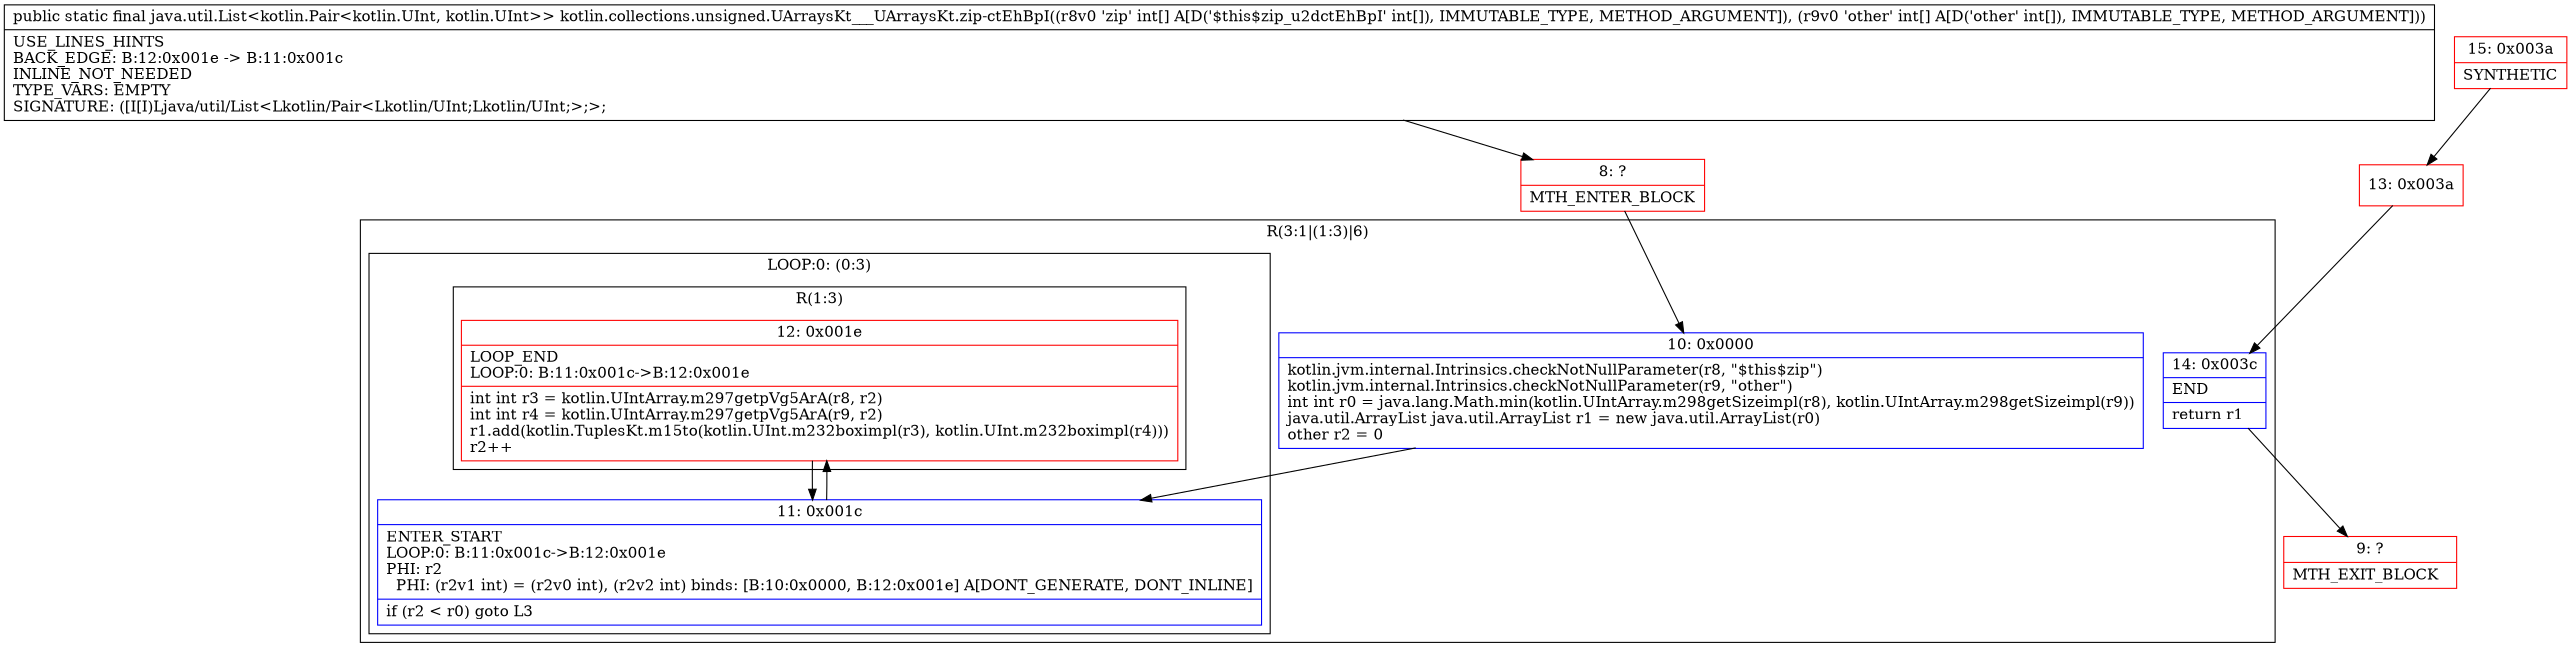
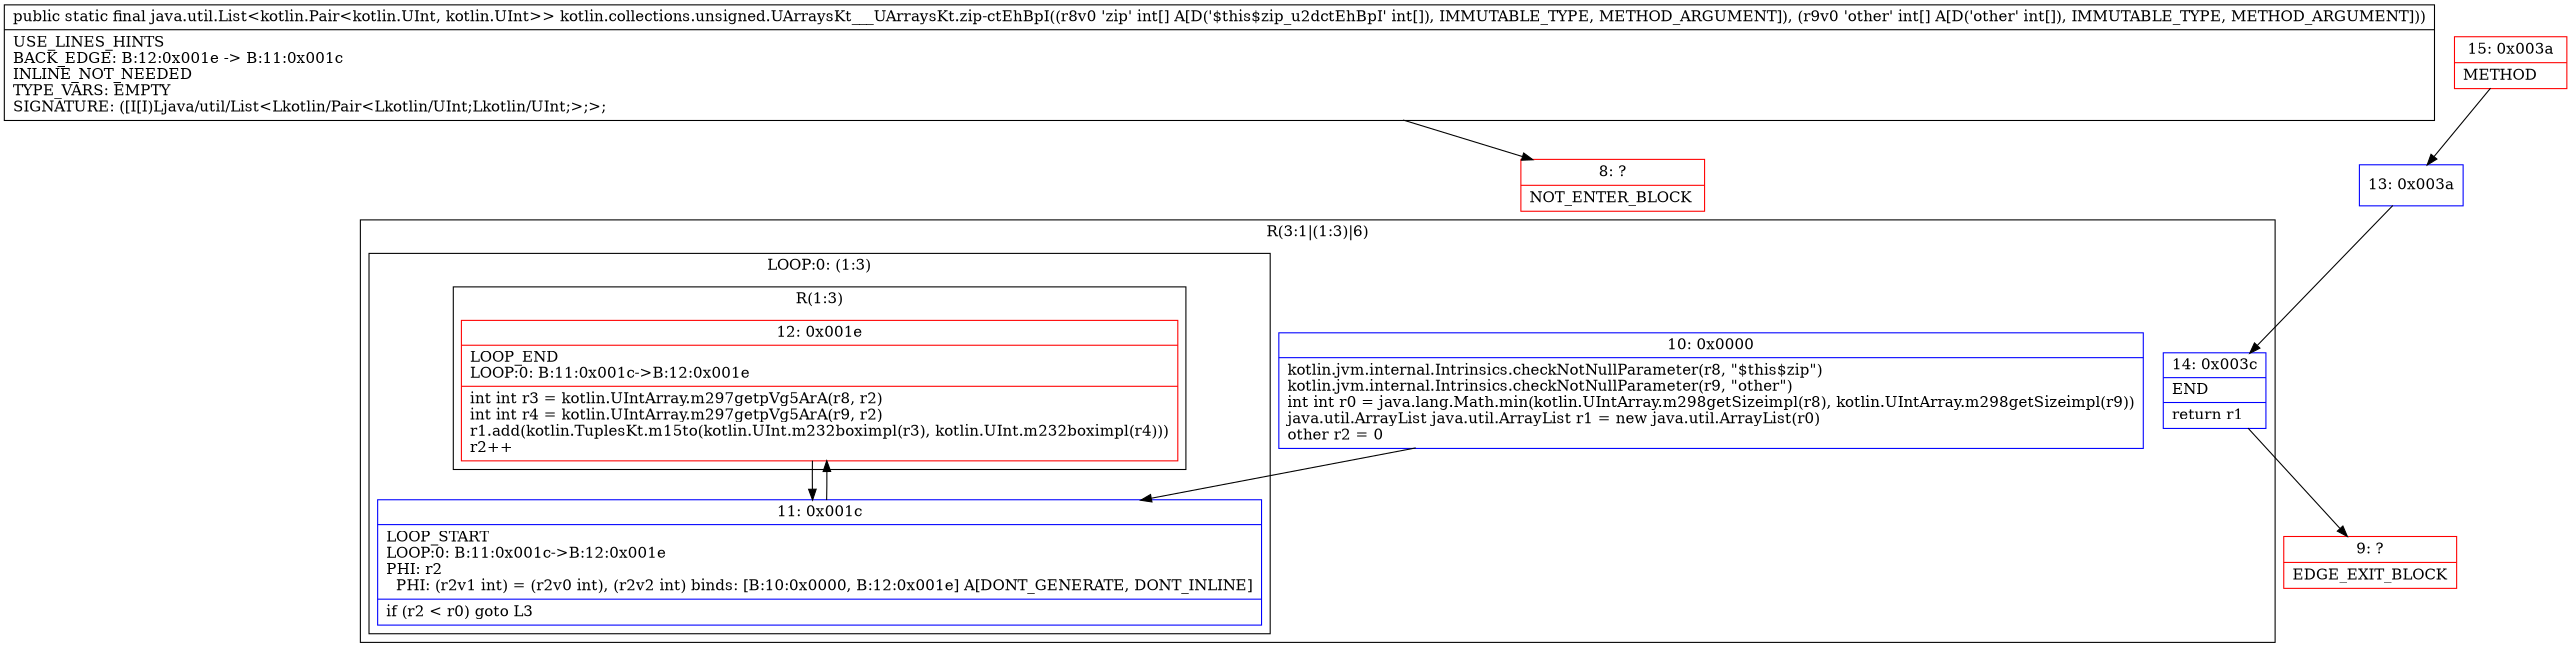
node "15: 0x003a": text "SYNTHETIC" -> "METHOD"
node "13: 0x003a": color red -> blue
node "8: ?": text "MTH_ENTER_BLOCK" -> "NOT_ENTER_BLOCK"
cluster "LOOP:0: (0:3)": label "LOOP:0: (0:3)" -> "LOOP:0: (1:3)"
edge "8: ?" -> "10: 0x0000": removed
node "11: 0x001c": text "ENTER_START" -> "LOOP_START"
node "9: ?": text "MTH_EXIT_BLOCK" -> "EDGE_EXIT_BLOCK"
